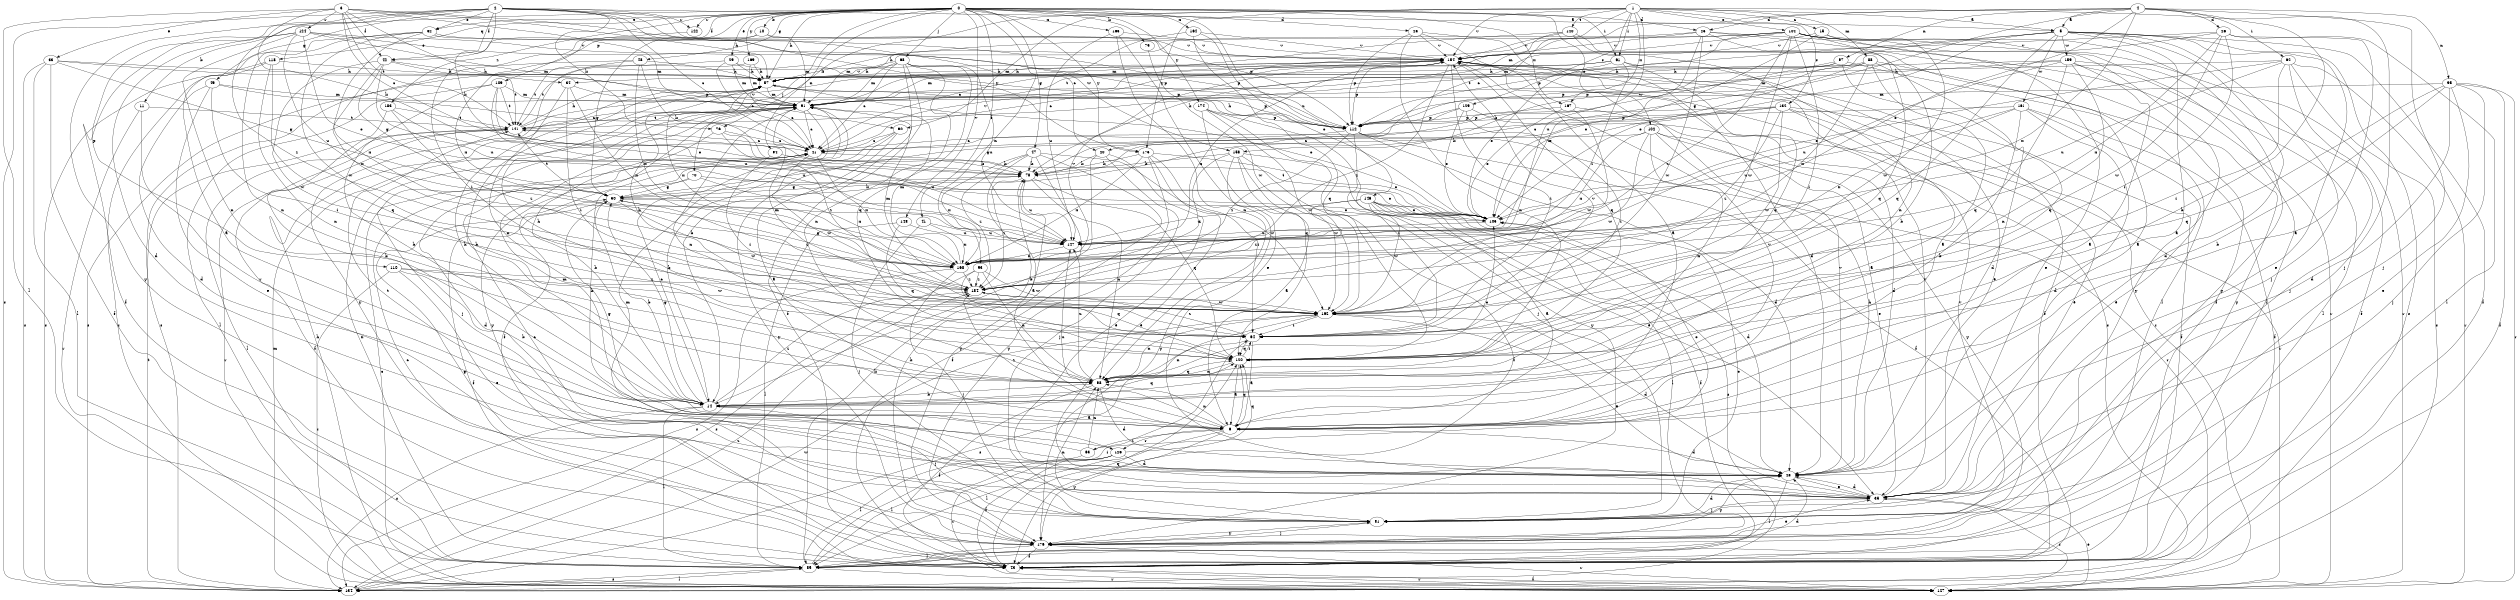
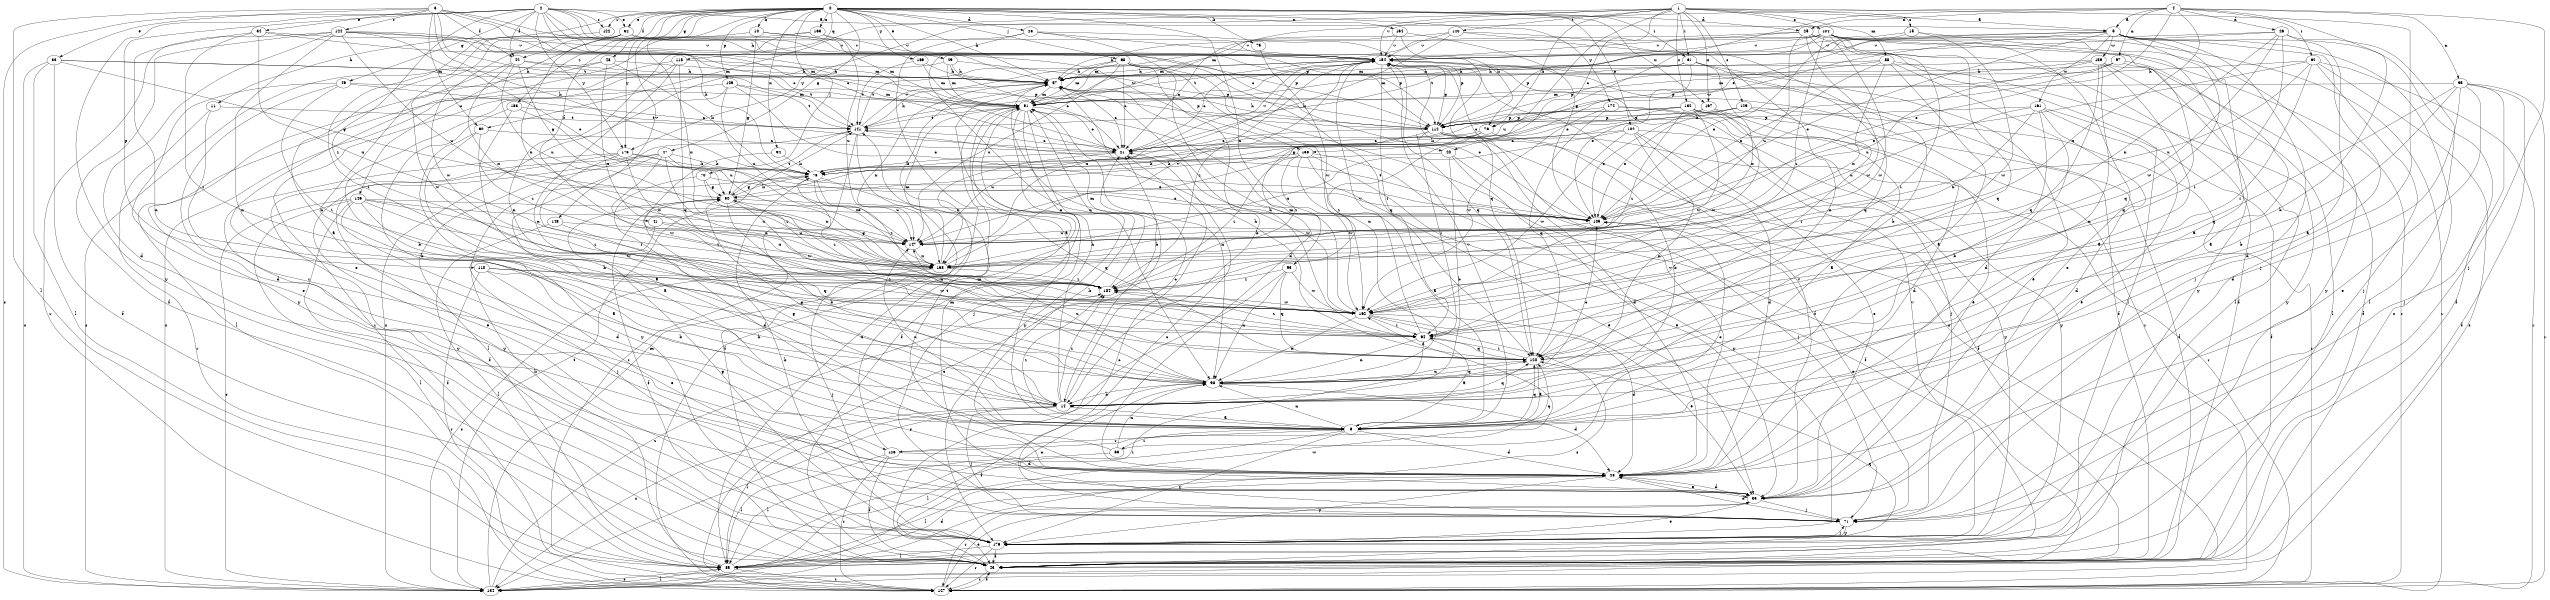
edge "154" -> "34": reversed
edge "61" -> "168": label "i" -> "x"
edge "5" -> "35": now "5" -> "76"
edge "102" -> "28": label "h" -> "d"
edge "124" -> "127": added, label "r"
node "81": label "81" -> "71"
